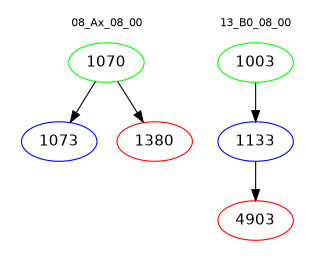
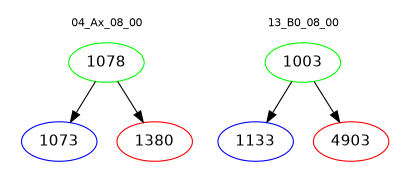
cluster "08_Ax_08_00": label "08_Ax_08_00" -> "04_Ax_08_00"
node "1070": label "1070" -> "1078"
edge "1133" -> "4903": now "1003" -> "4903"
